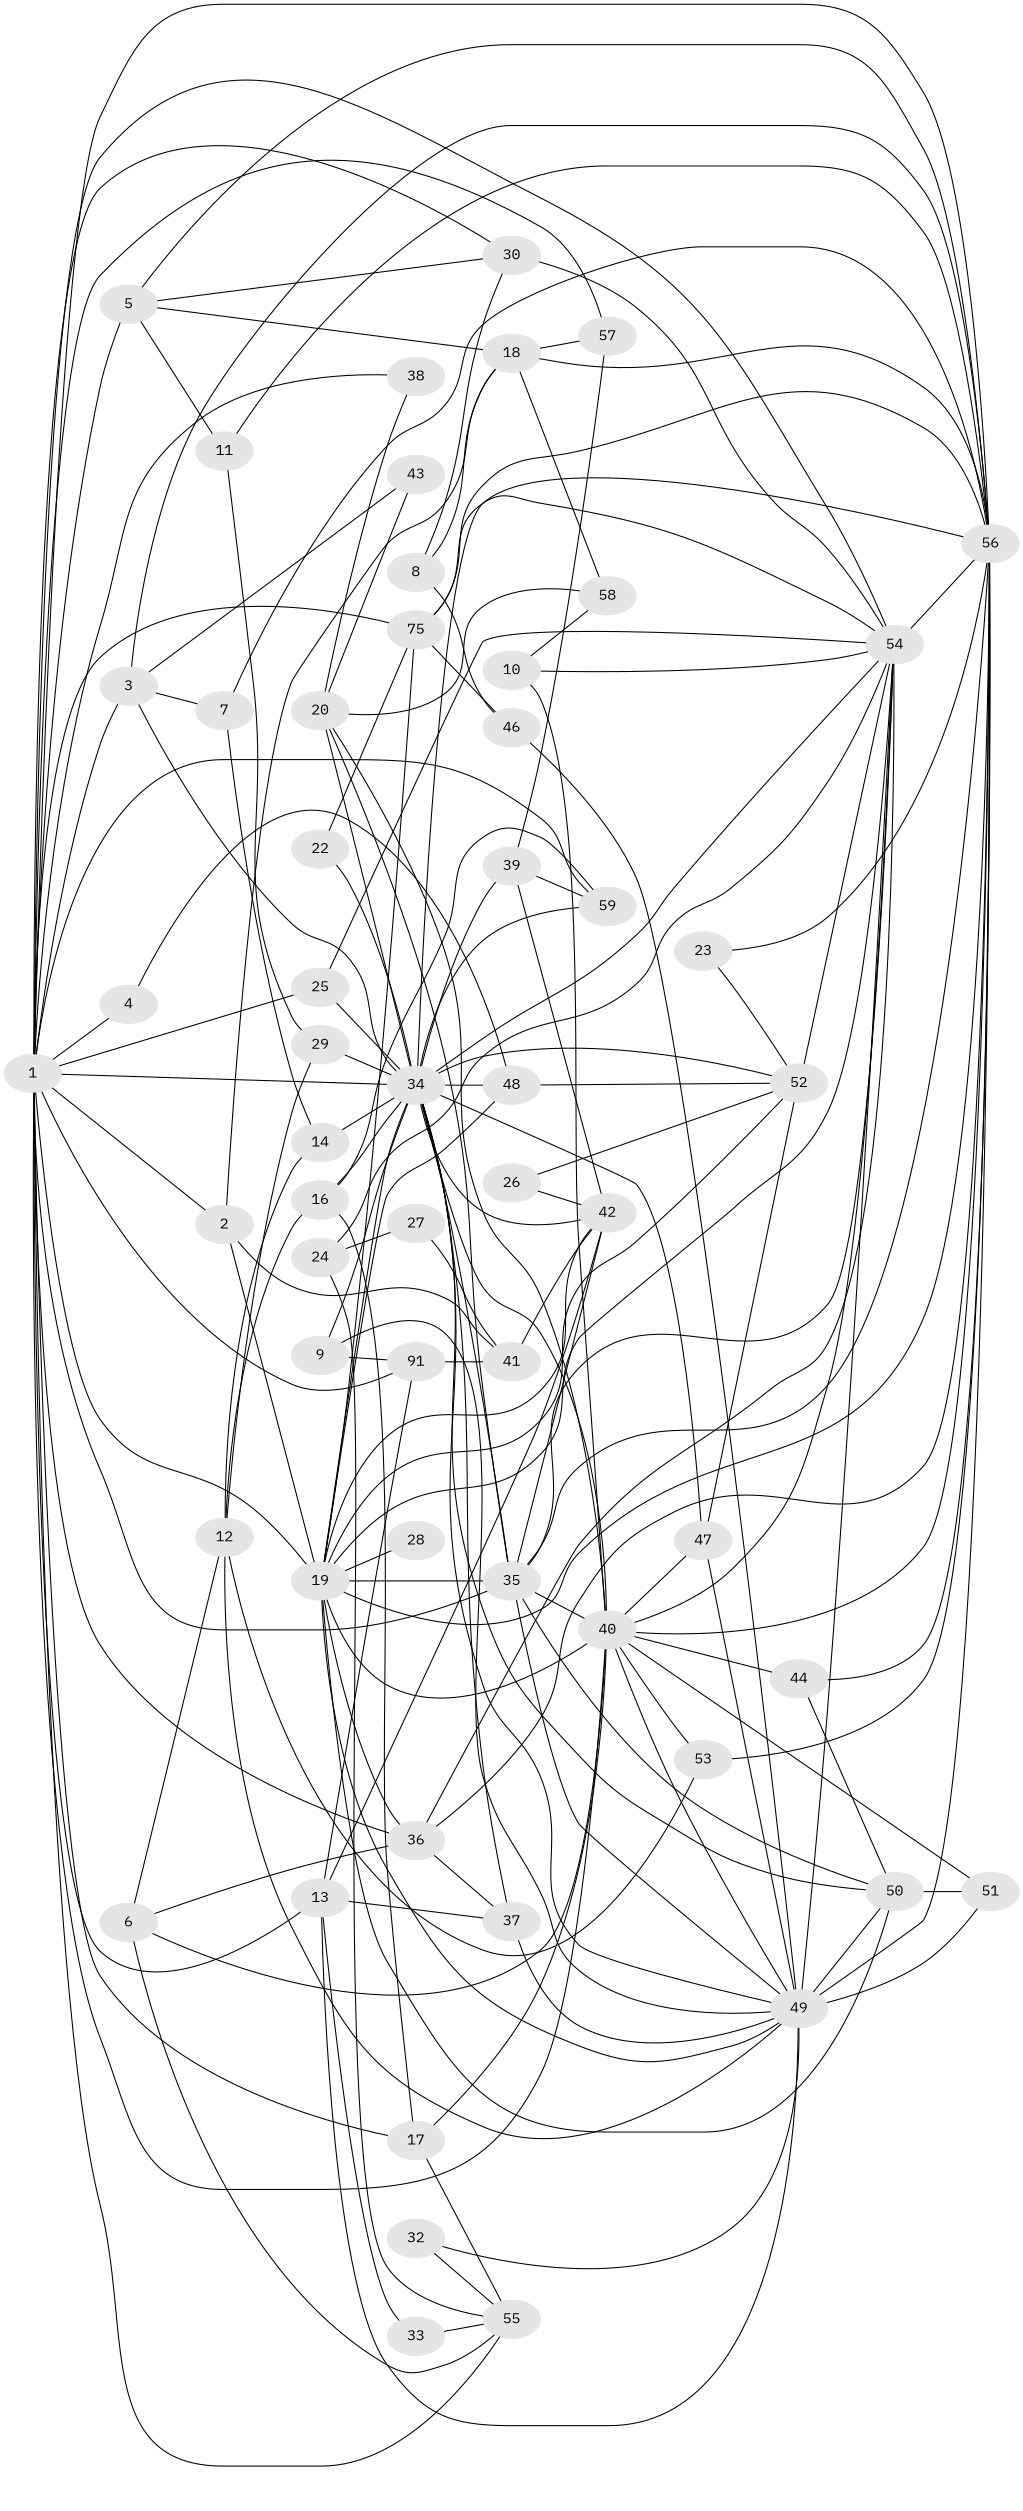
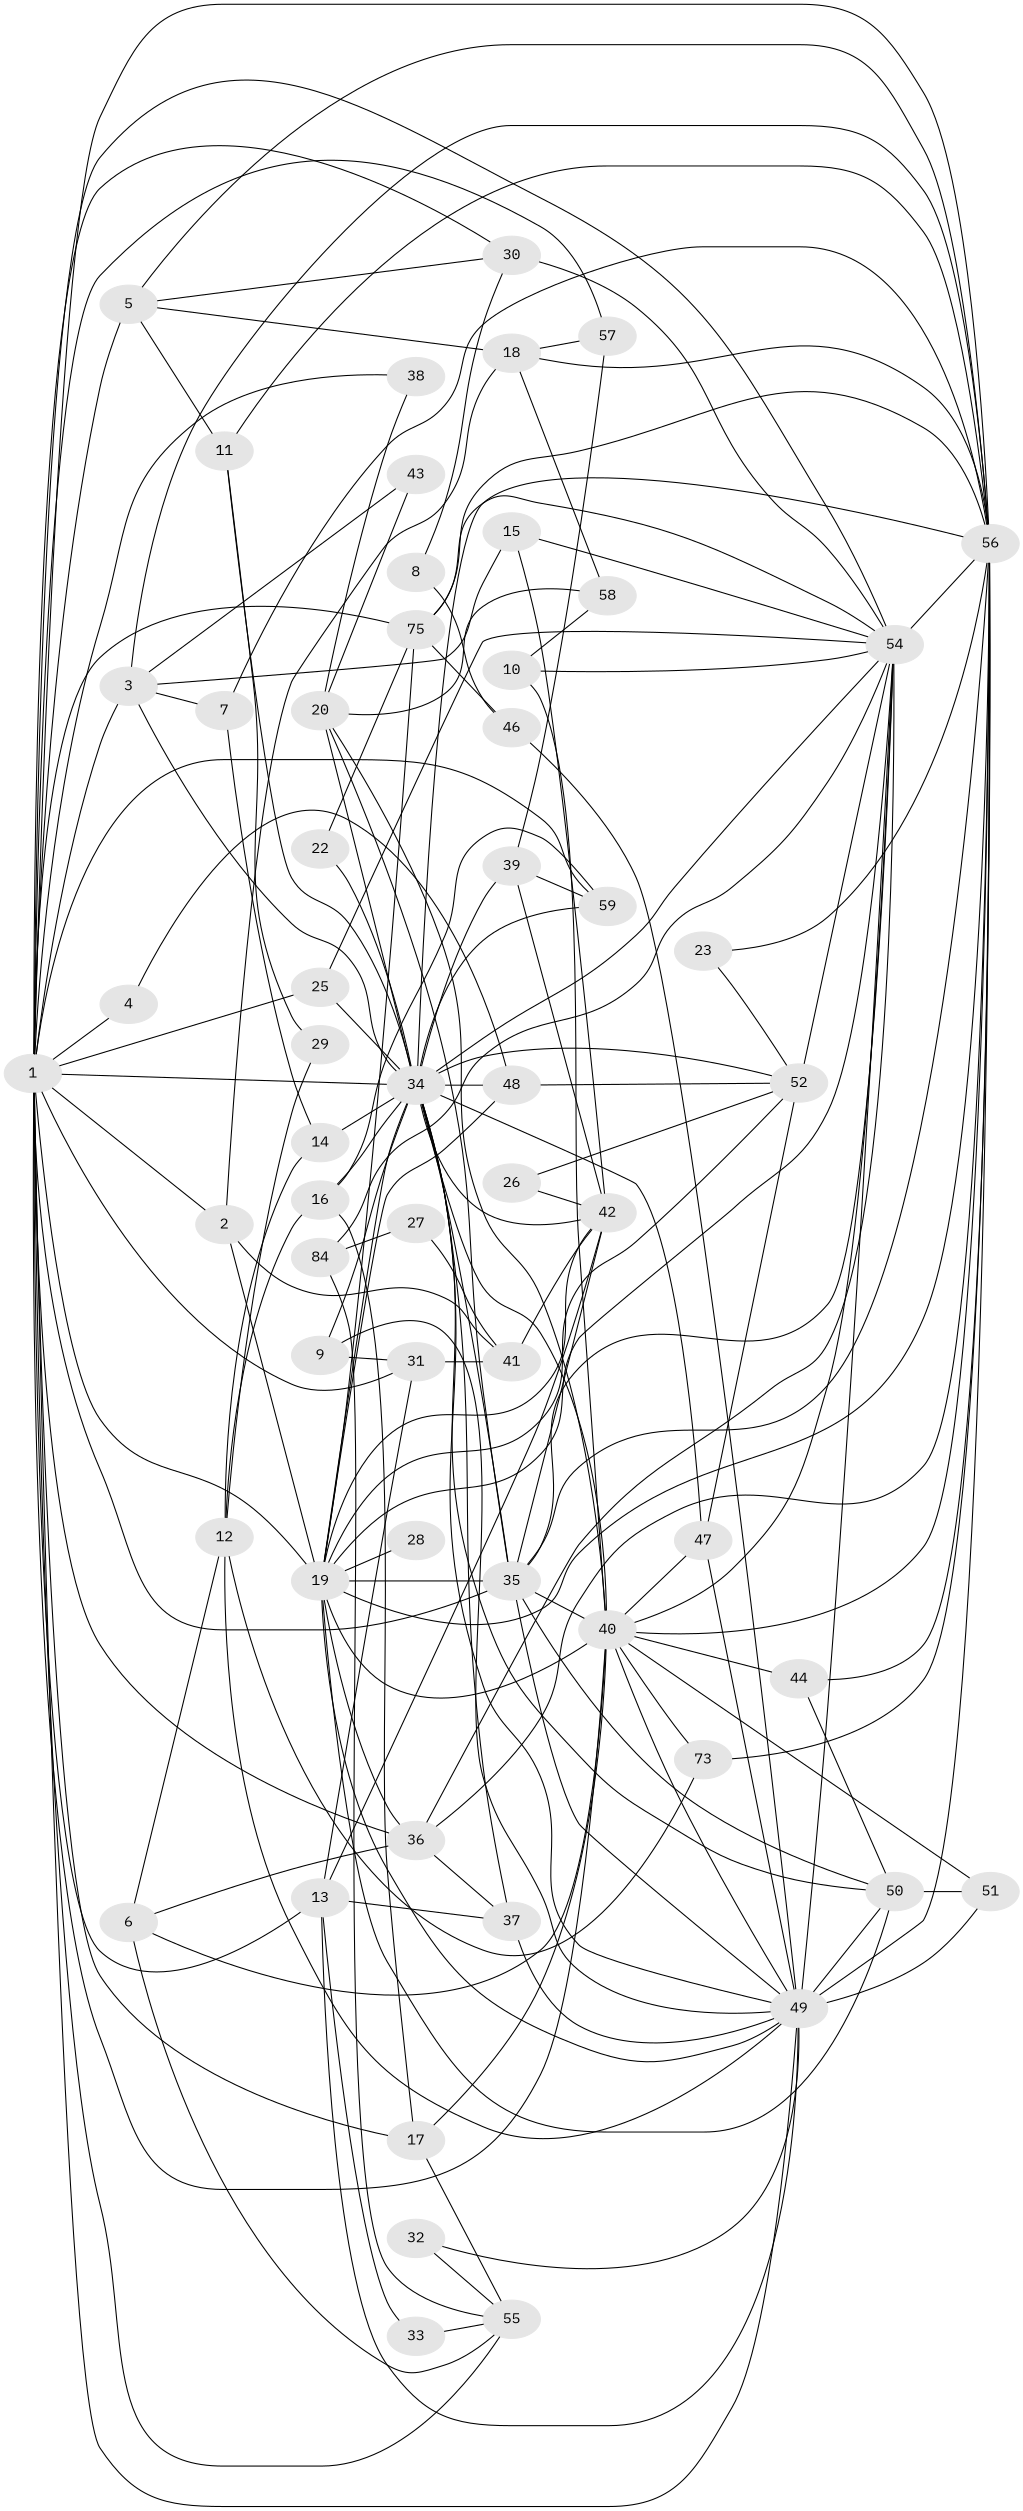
edge "18" -- "8": removed
node "15": added
edge "29" -- "34": now "11" -- "34"
node "24": label "24" -> "84"
node "91": label "91" -> "31"
node "53": label "53" -> "73"
edge "1" -- "49": added
